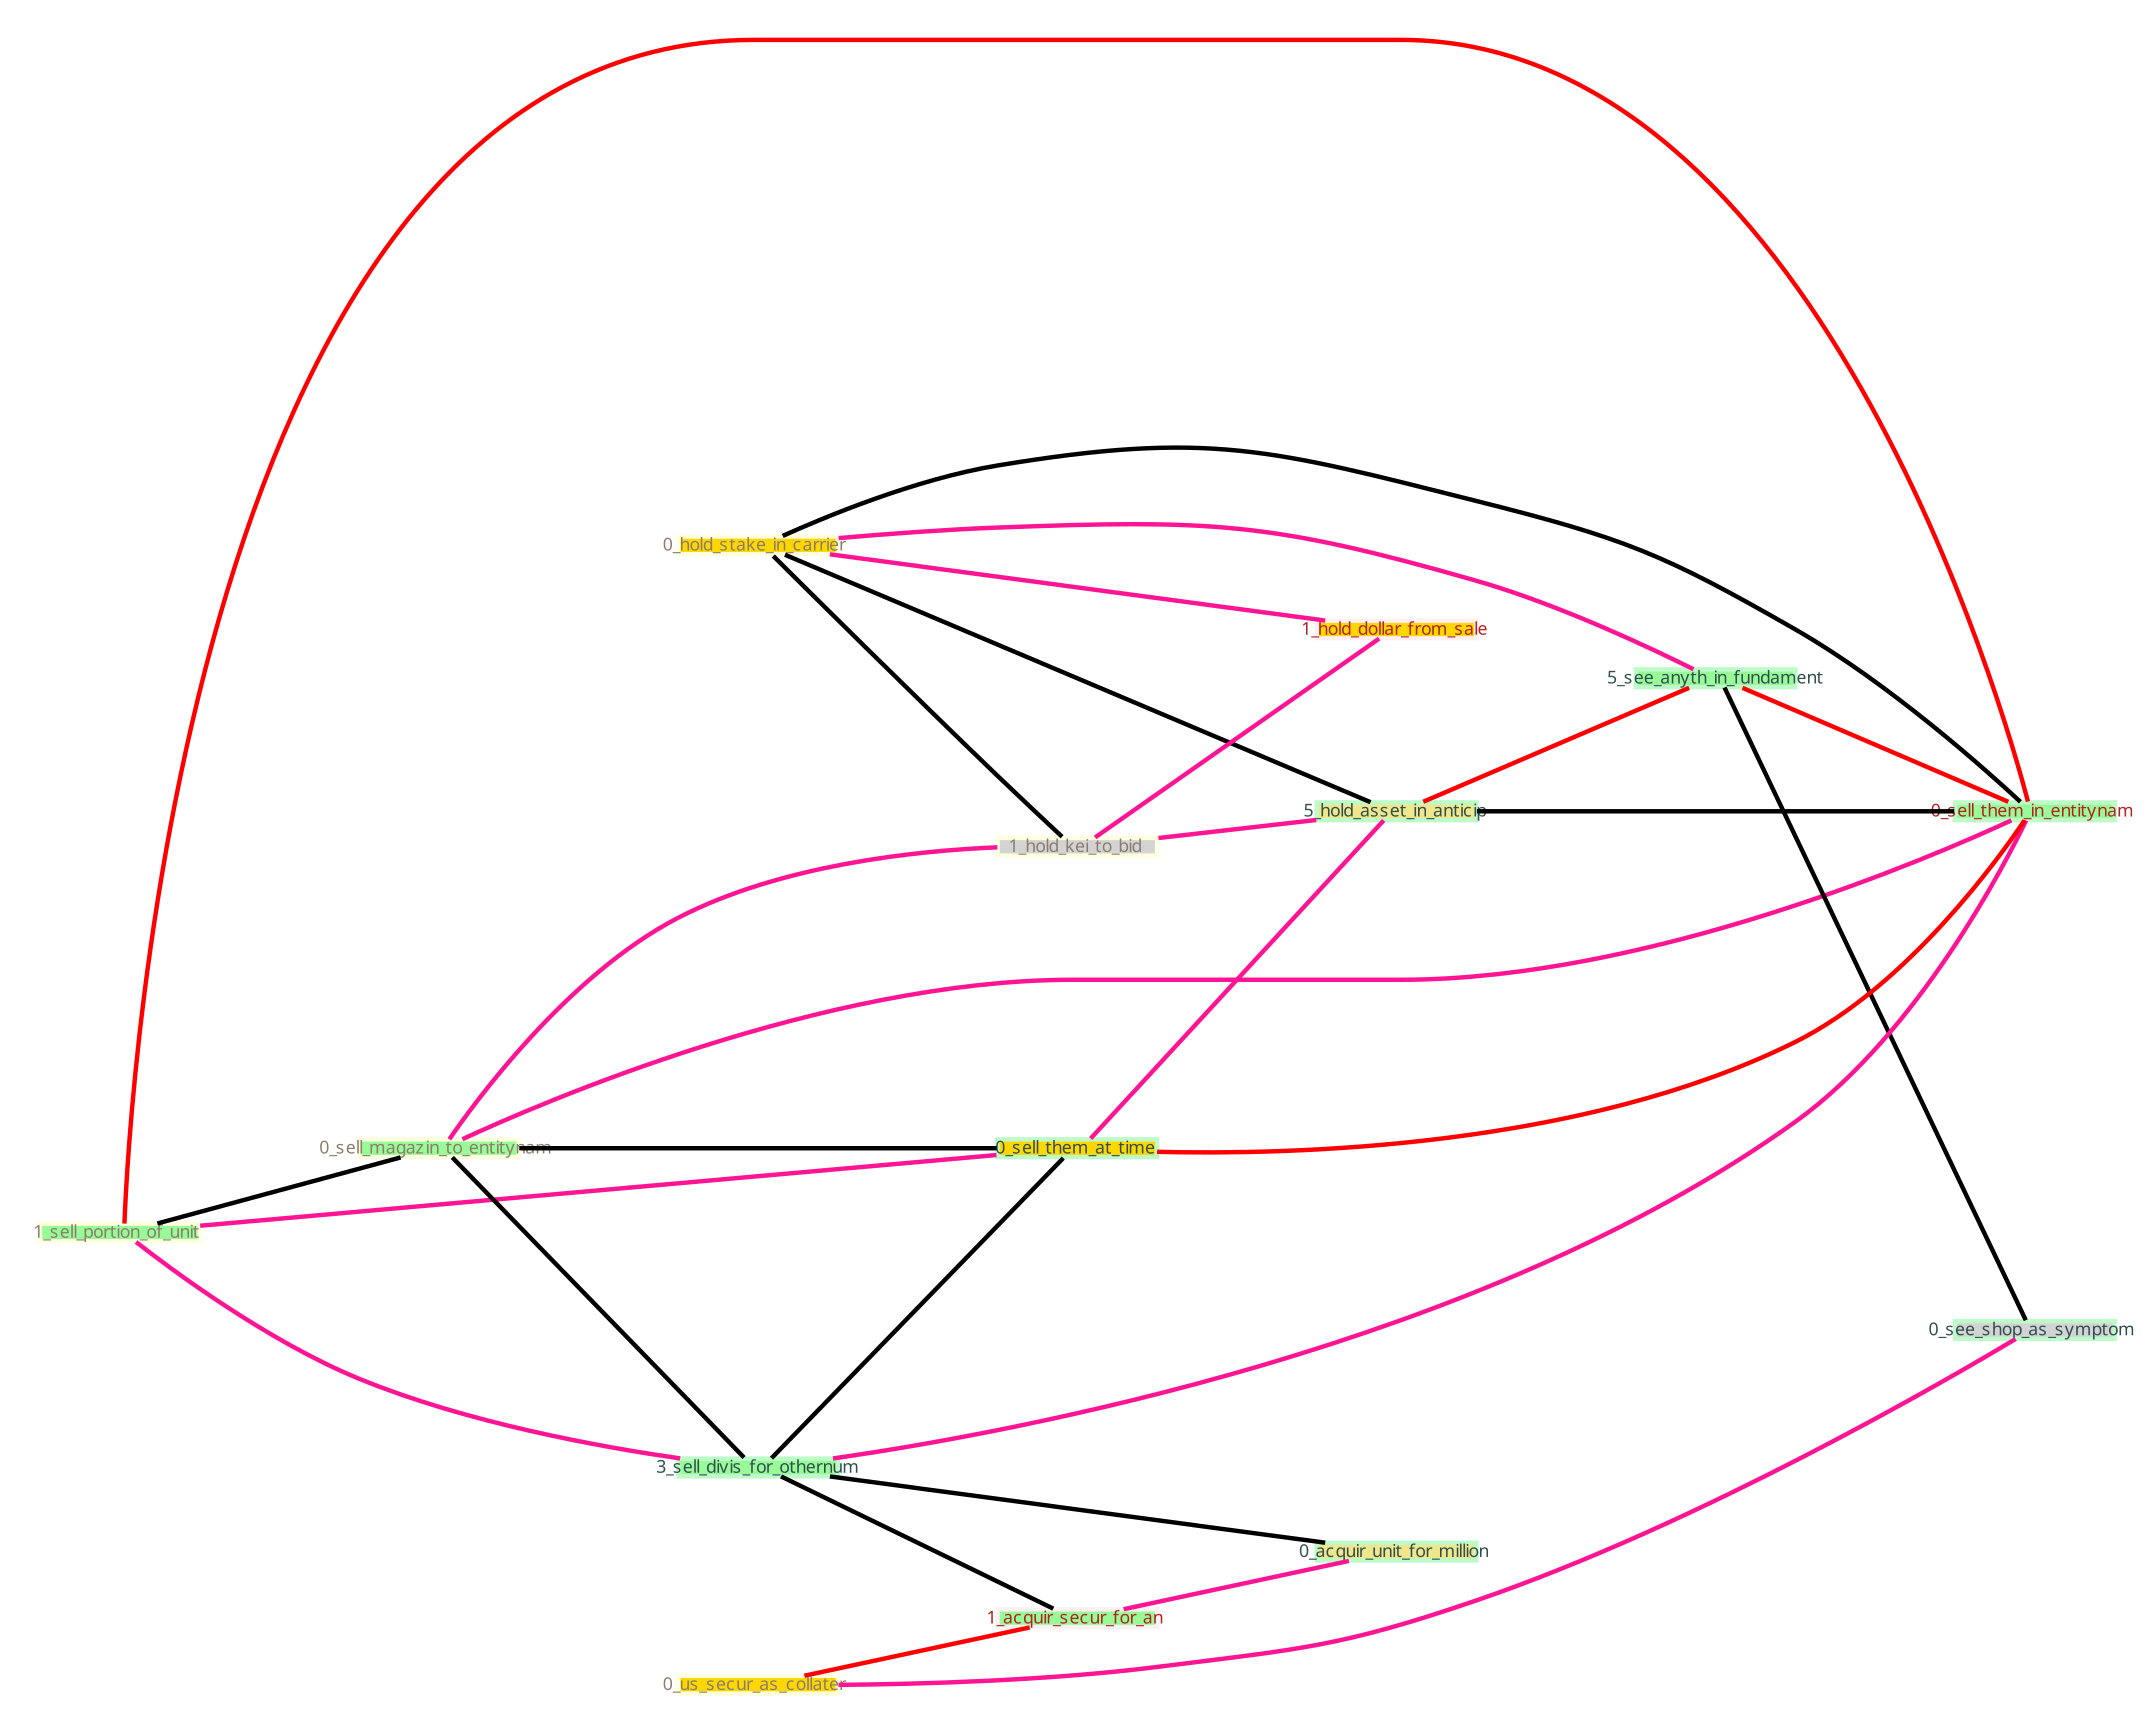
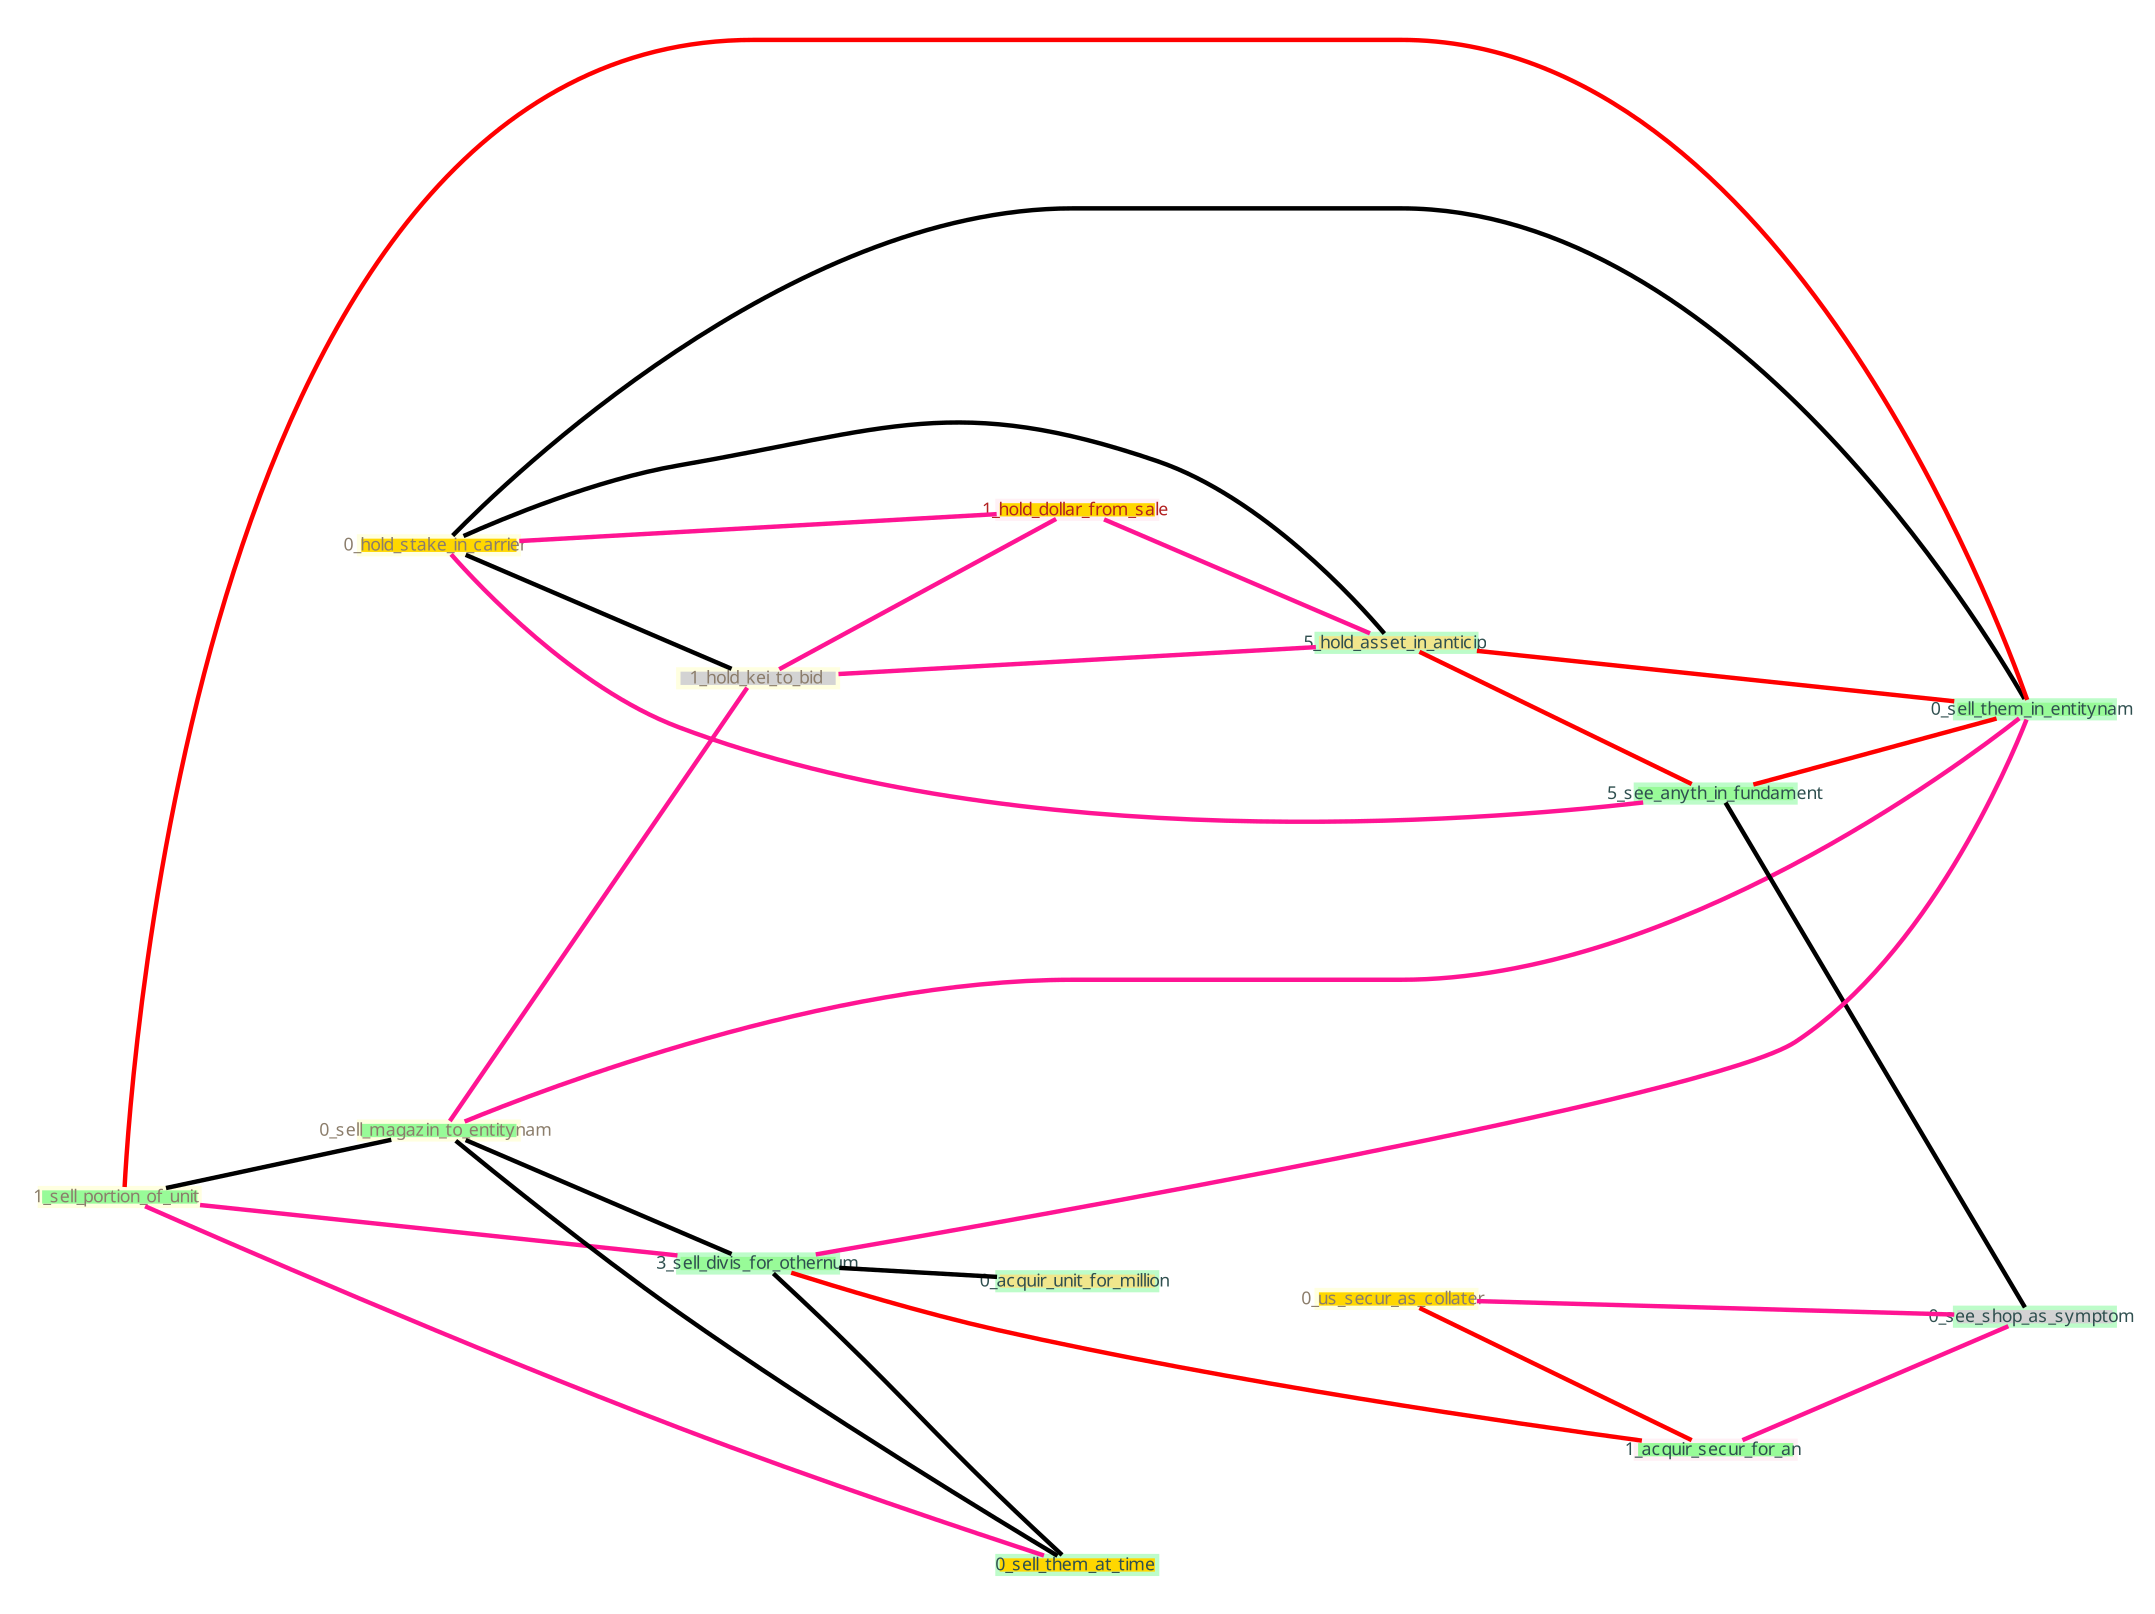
edge "5_hold_asset_in_anticip" -- "0_sell_them_in_entitynam": color black -> red
node "0_sell_them_in_entitynam": fontcolor #b22222 -> #2f4f4f
edge "5_hold_asset_in_anticip" -- "0_sell_them_at_time": now "5_hold_asset_in_anticip" -- "1_hold_dollar_from_sale"
edge "0_sell_them_in_entitynam" -- "0_sell_them_at_time": removed
edge "3_sell_divis_for_othernum" -- "1_acquir_secur_for_an": color black -> red
edge "0_acquir_unit_for_million" -- "1_acquir_secur_for_an": now "0_see_shop_as_symptom" -- "1_acquir_secur_for_an"
node "1_acquir_secur_for_an": fontcolor #b22222 -> #2f4f4f
